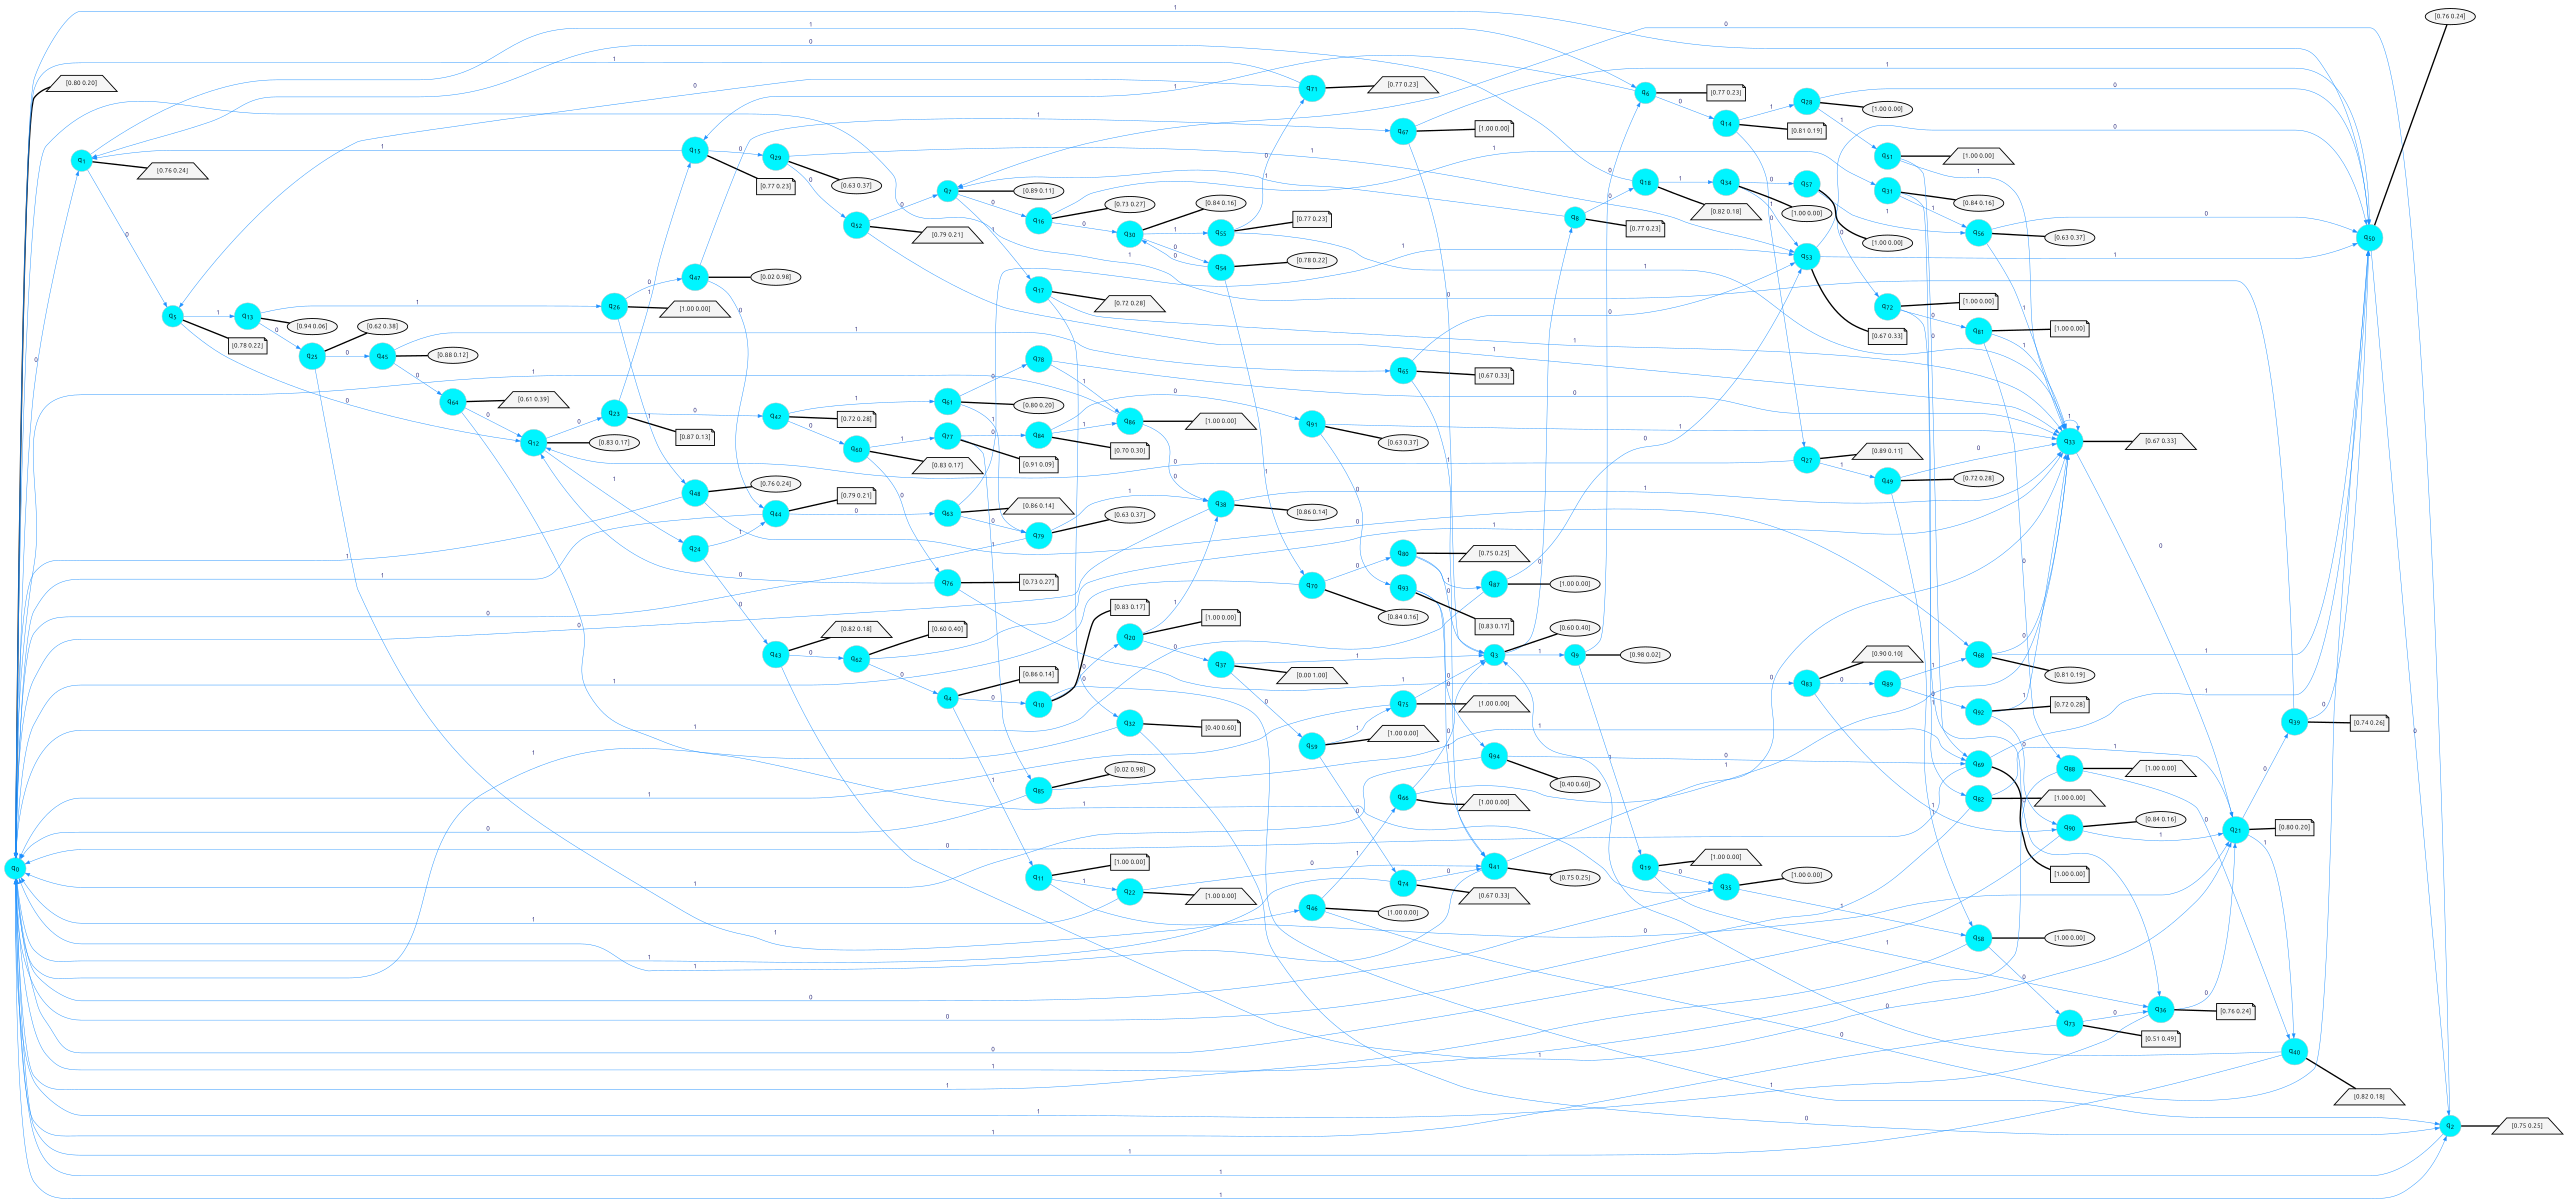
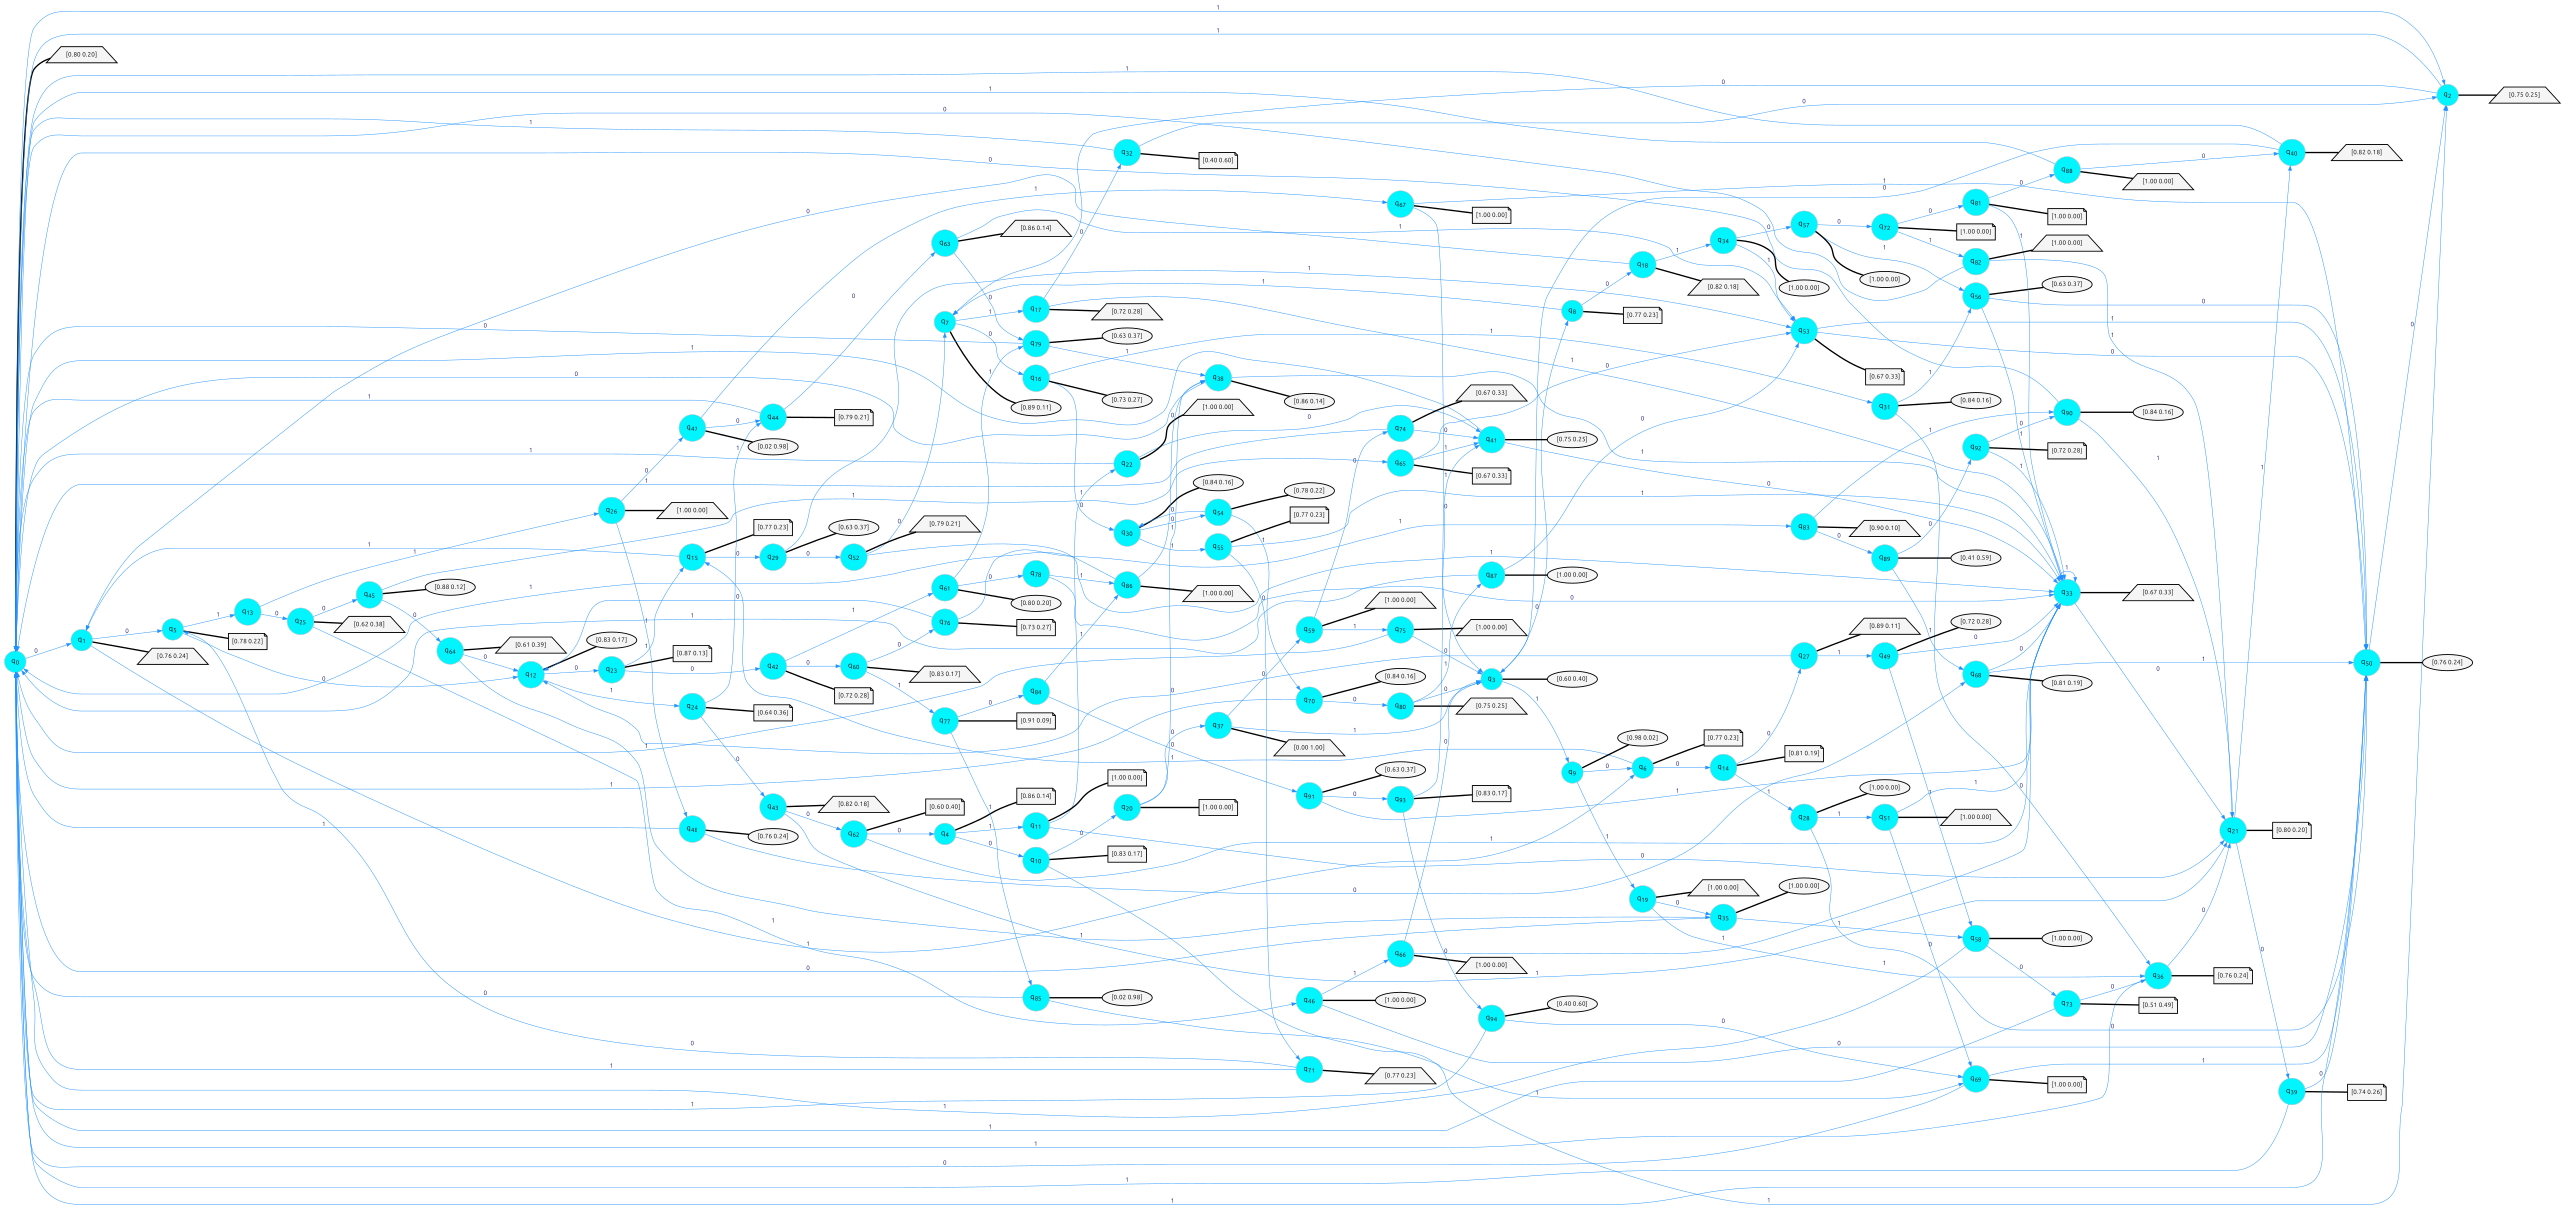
node "[0.94 0.06]": removed
node "[0.62 0.38]": shape ellipse -> trapezium
node "[0.70 0.30]": removed
node "[0.41 0.59]": added
node "[0.64 0.36]": added
